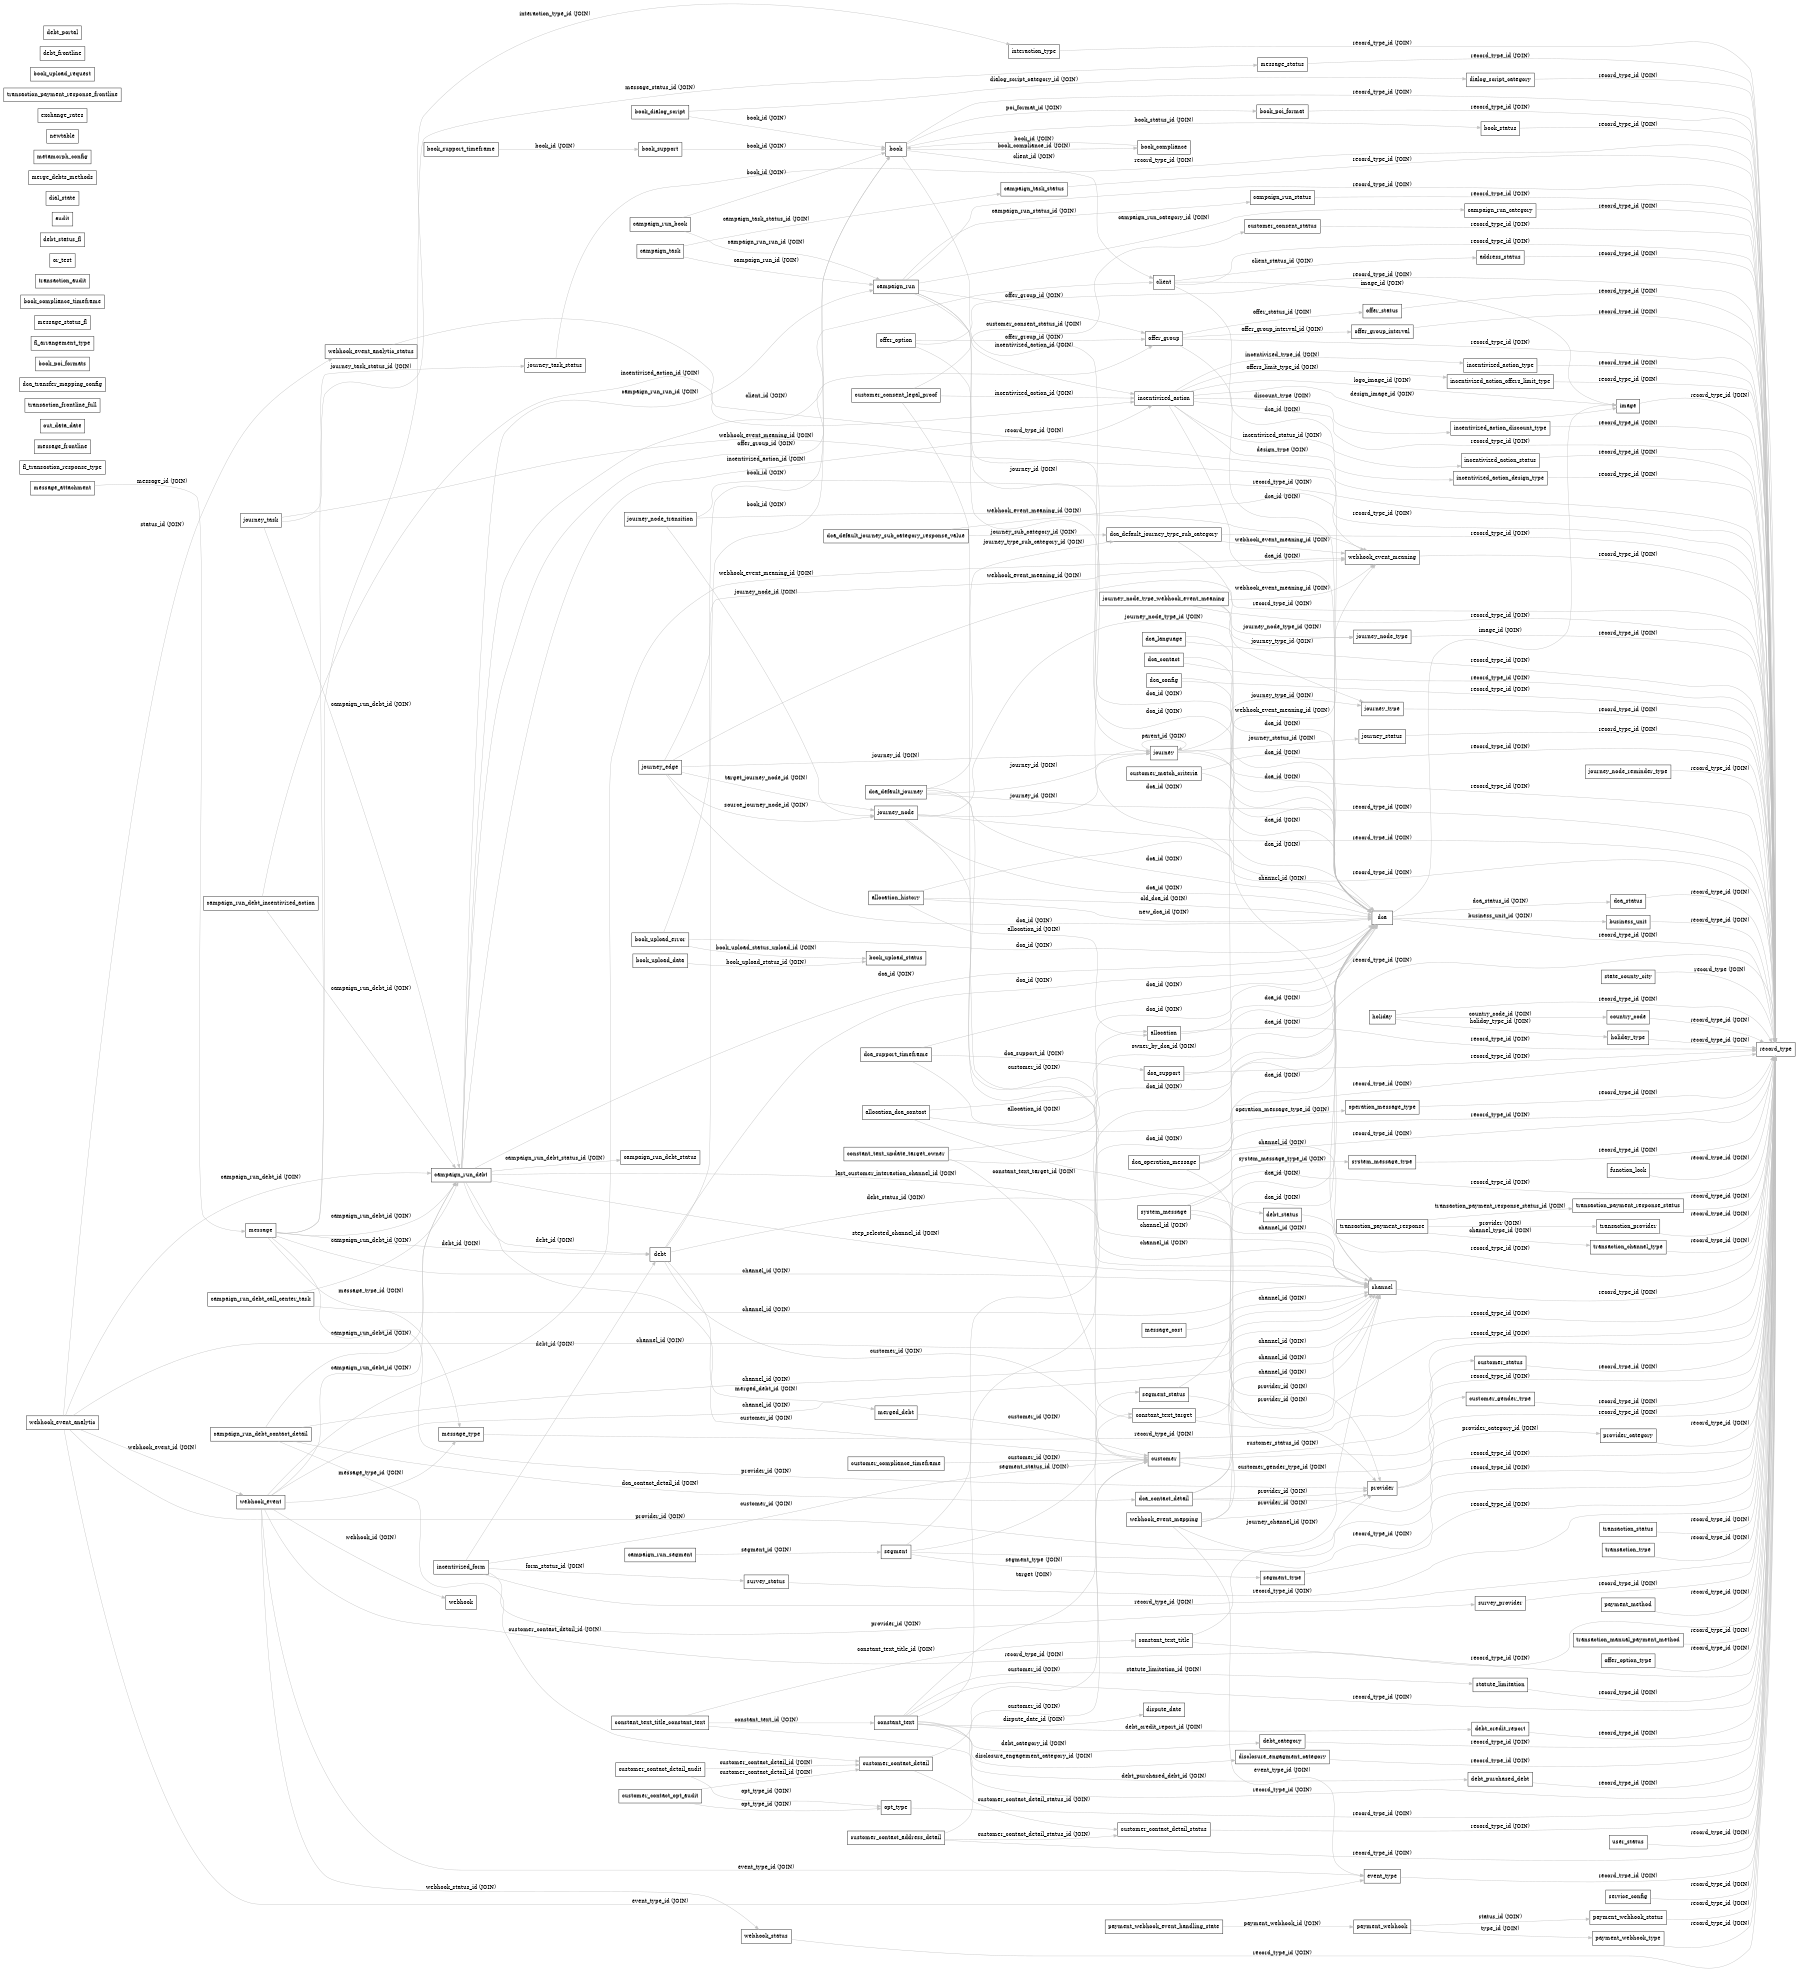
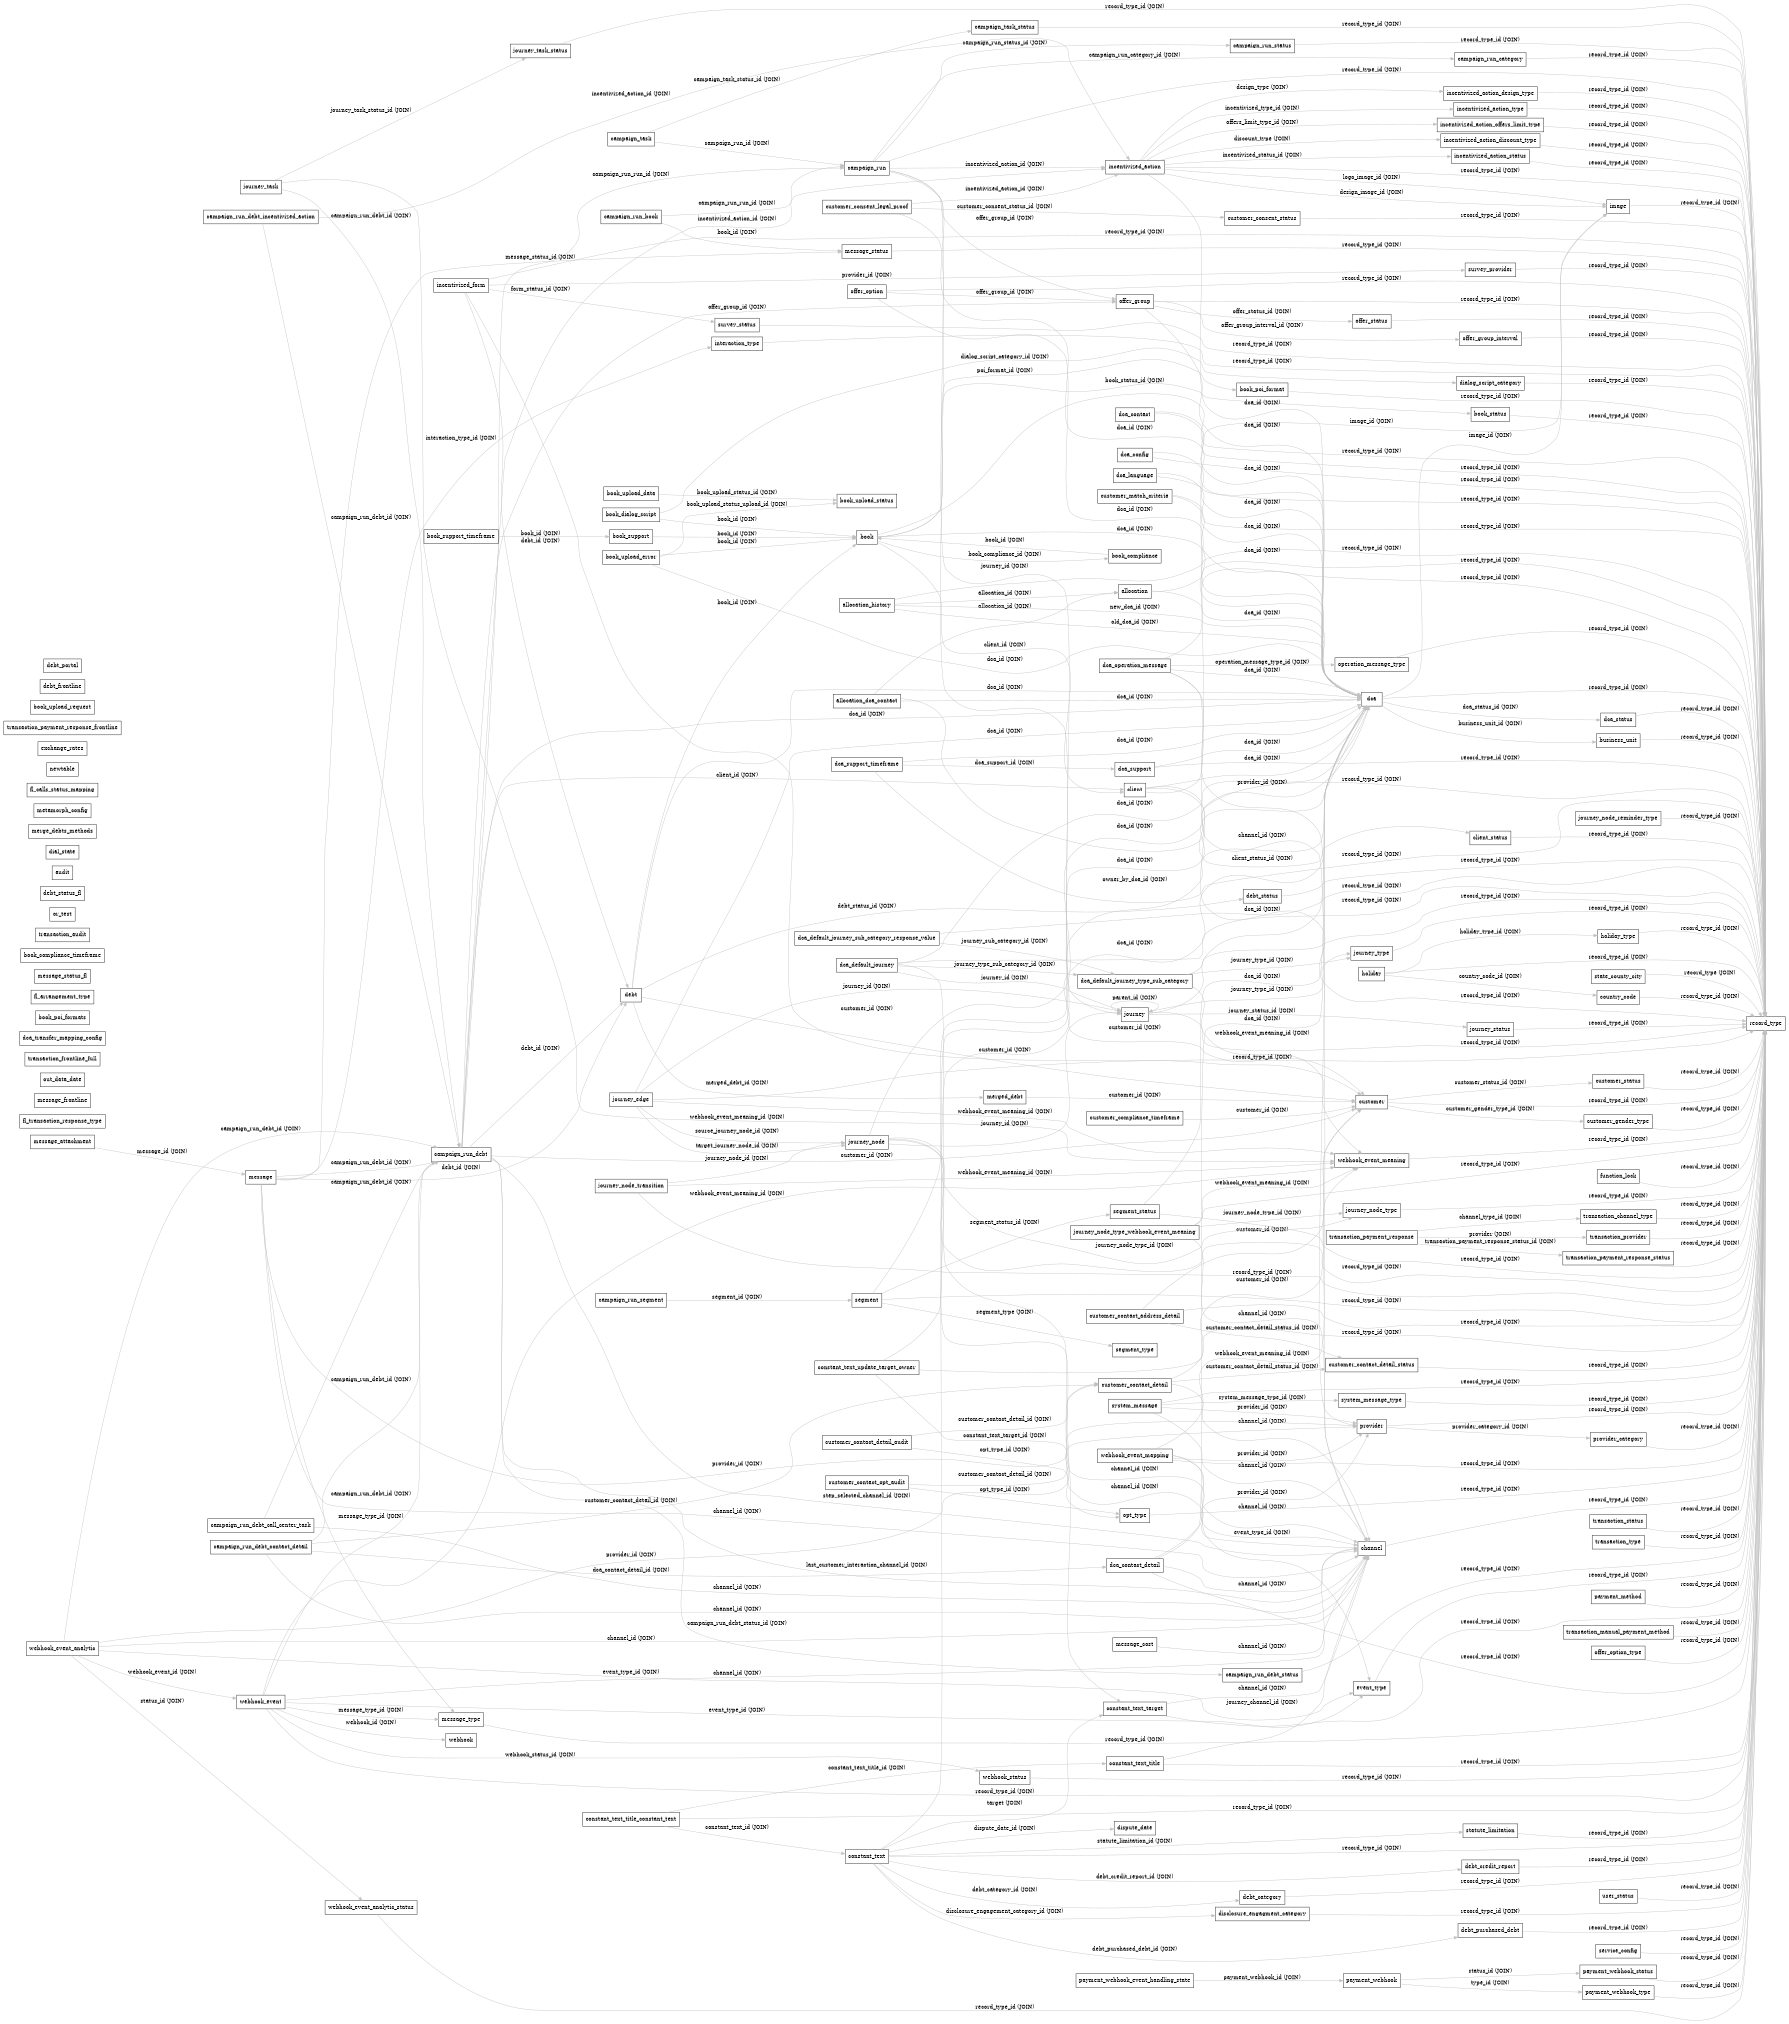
edge "campaign_run_book" -> "book": now "campaign_run_book" -> "message_status"
node "address_status": label "address_status" -> "client_status"
node "fl_calls_status_mapping": added
edge "customer_contact_detail" -> "channel": added, label "channel_id (JOIN)"
edge "segment_type" -> "record_type": now "campaign_run_debt_status" -> "record_type"
